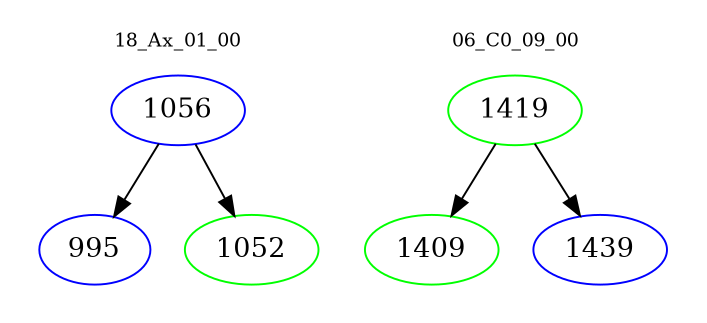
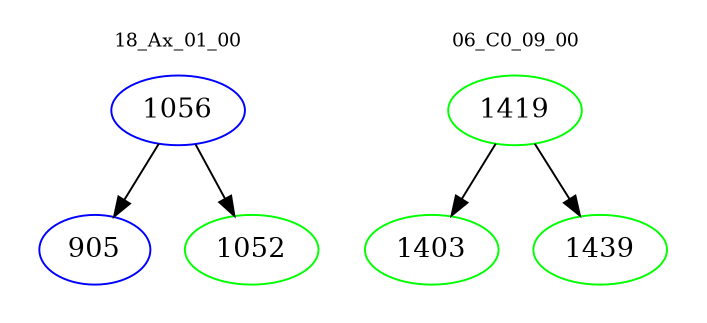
node "995": label "995" -> "905"
node "1409": label "1409" -> "1403"
node "1439": color blue -> green
